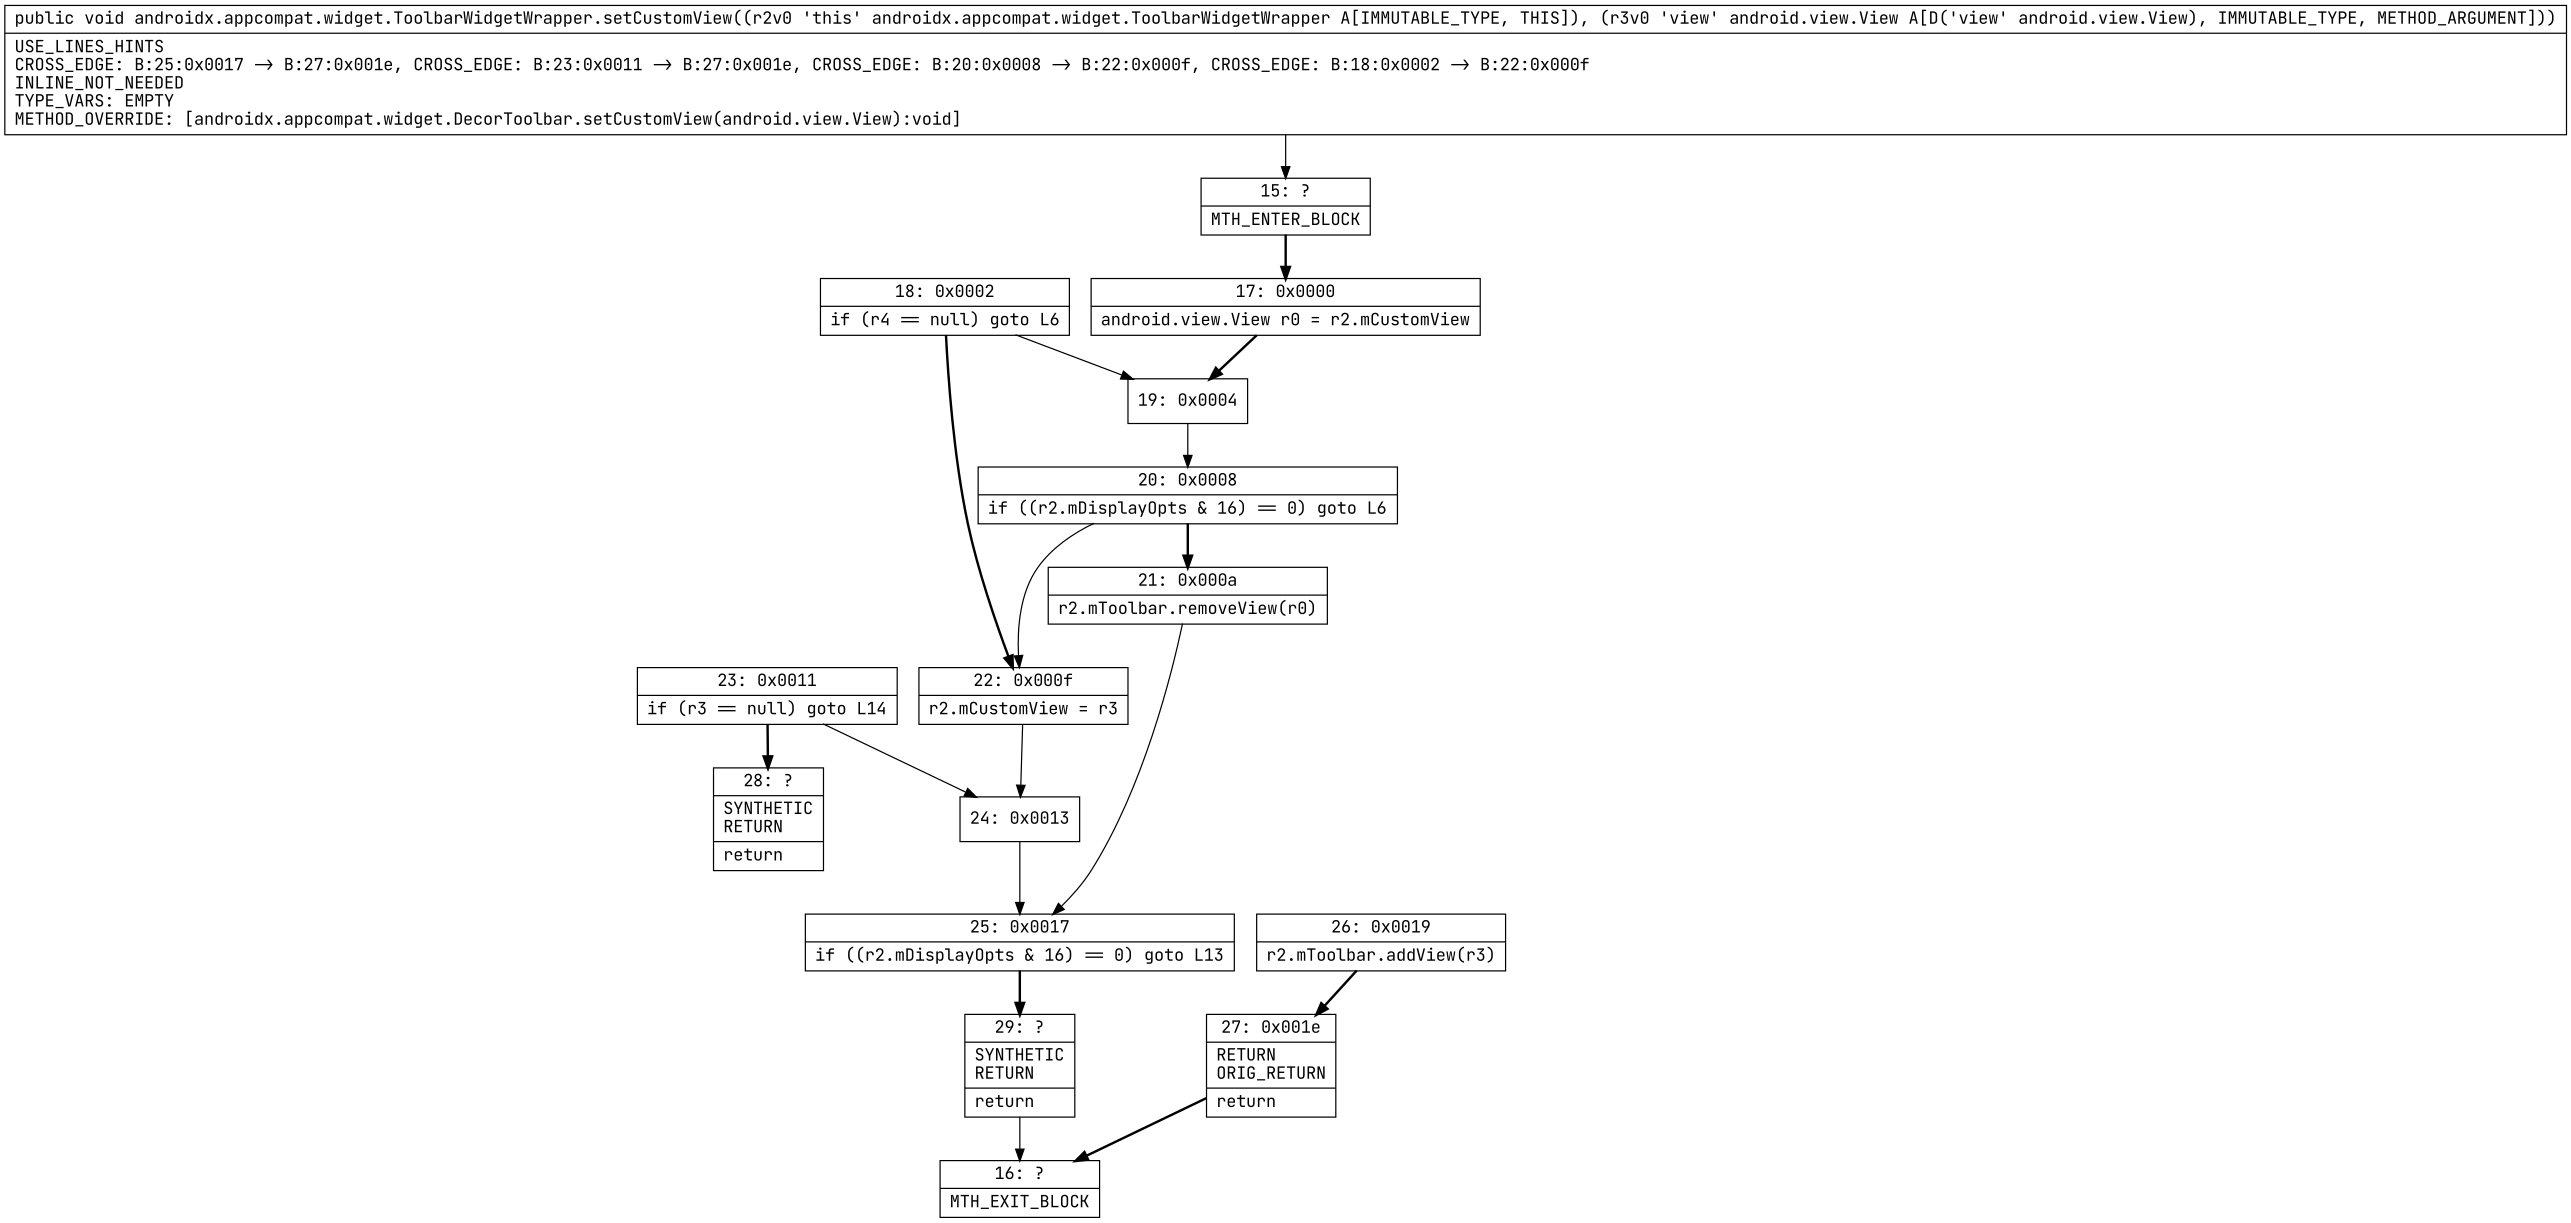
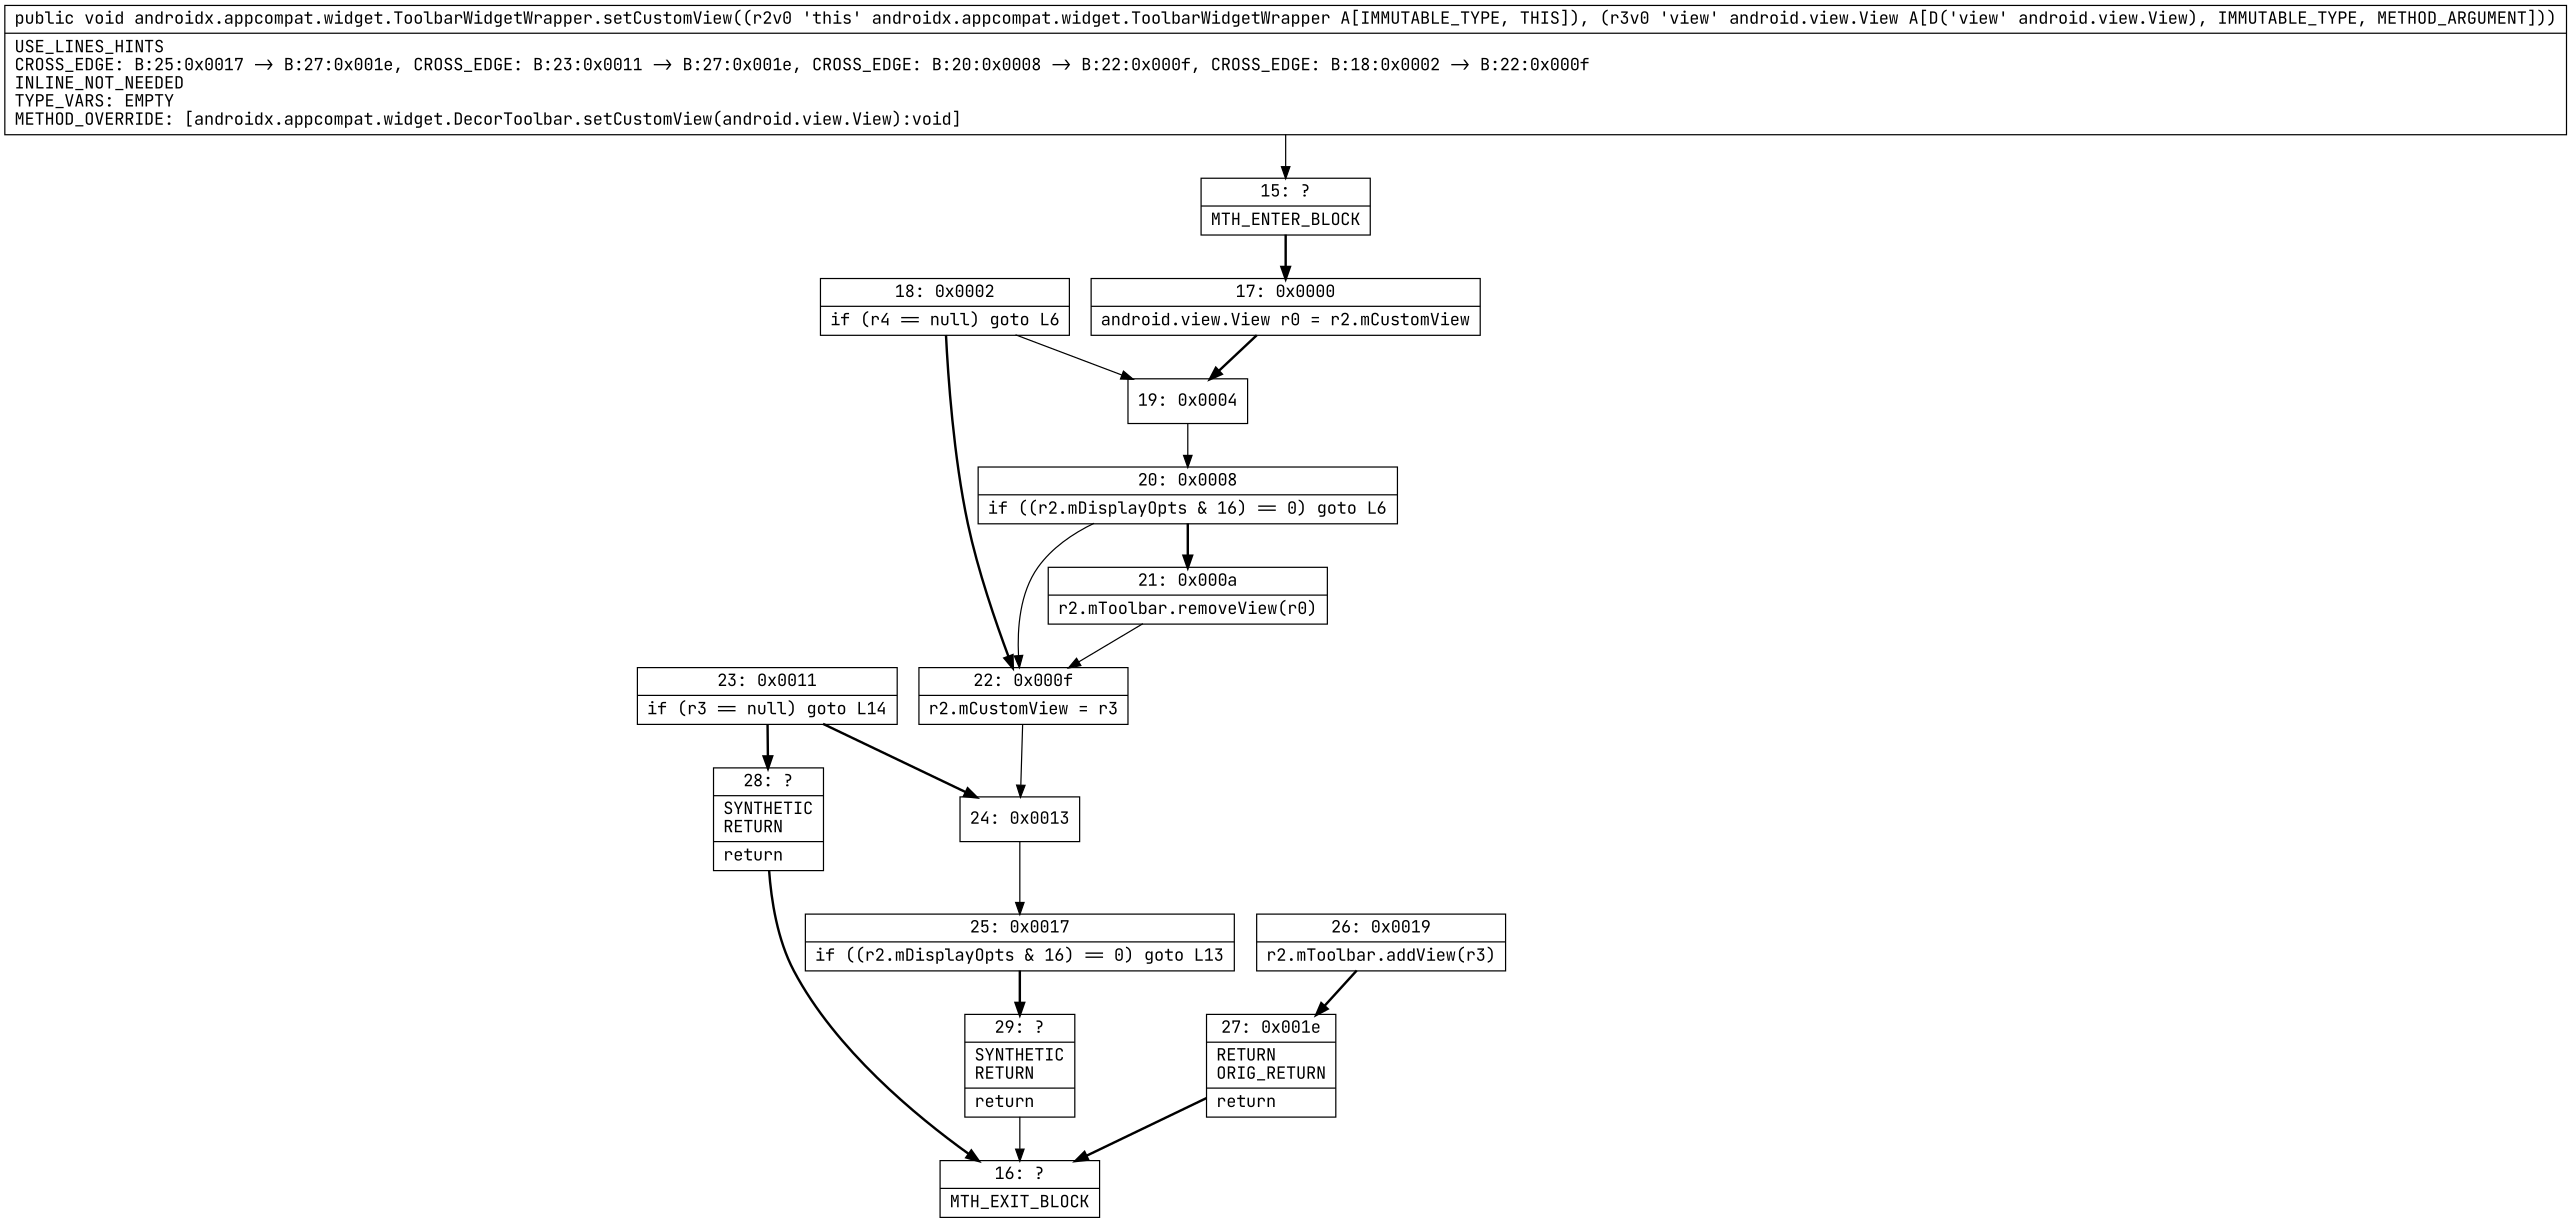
edge "23: 0x0011" -> "24: 0x0013": style solid -> bold
edge "21: 0x000a" -> "25: 0x0017": now "21: 0x000a" -> "22: 0x000f"
edge "28: ?" -> "16: ?": added
